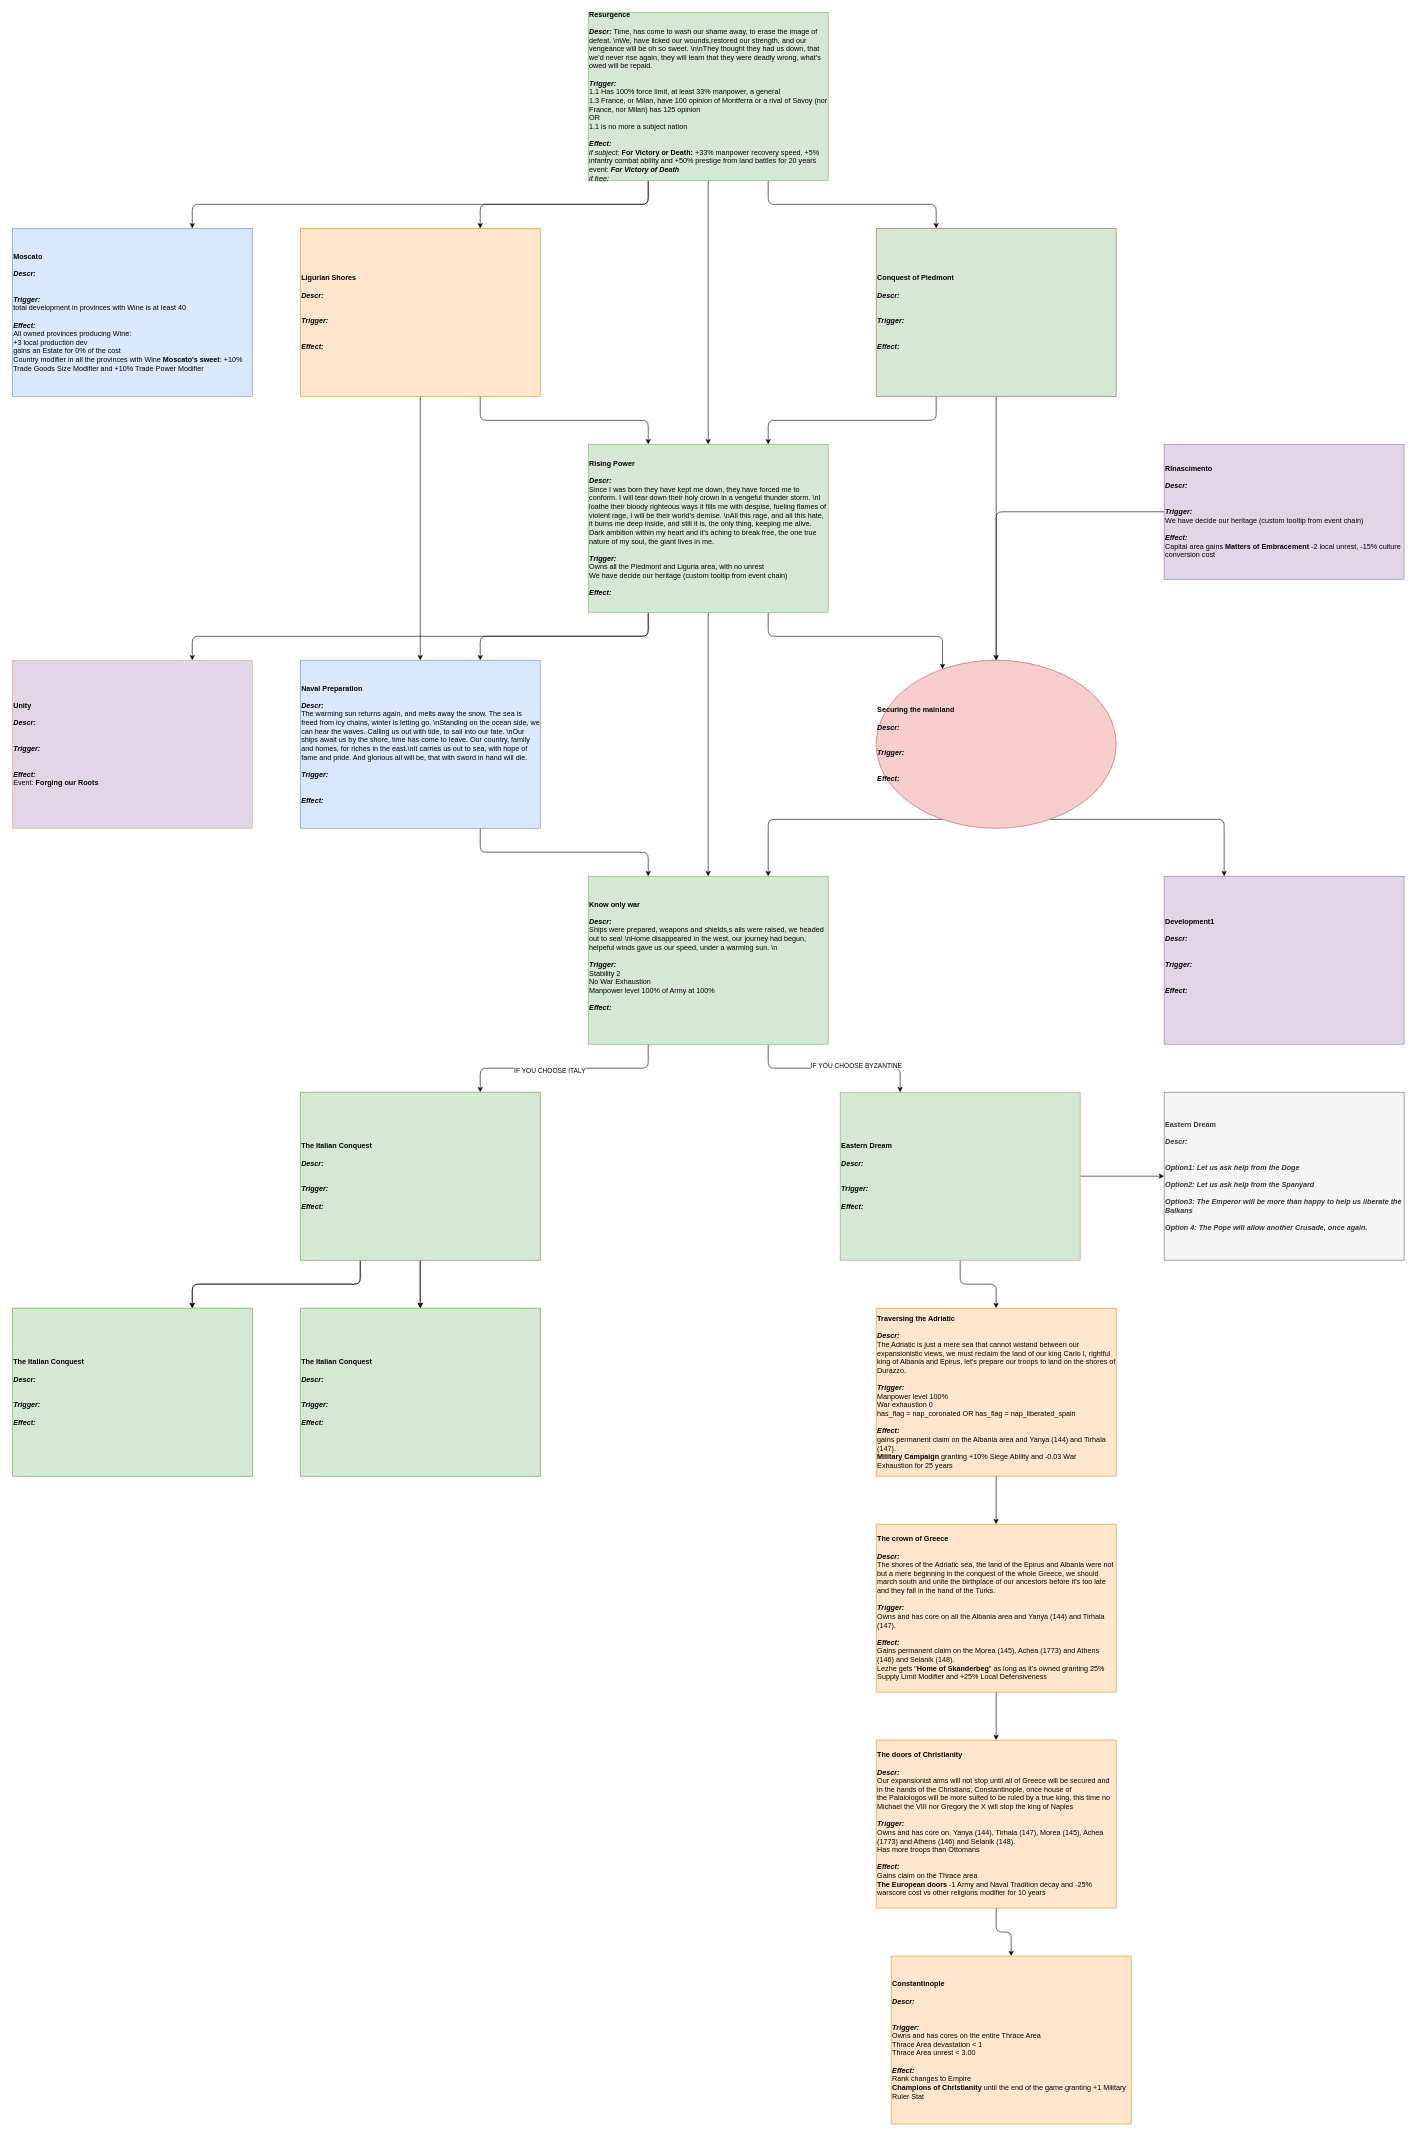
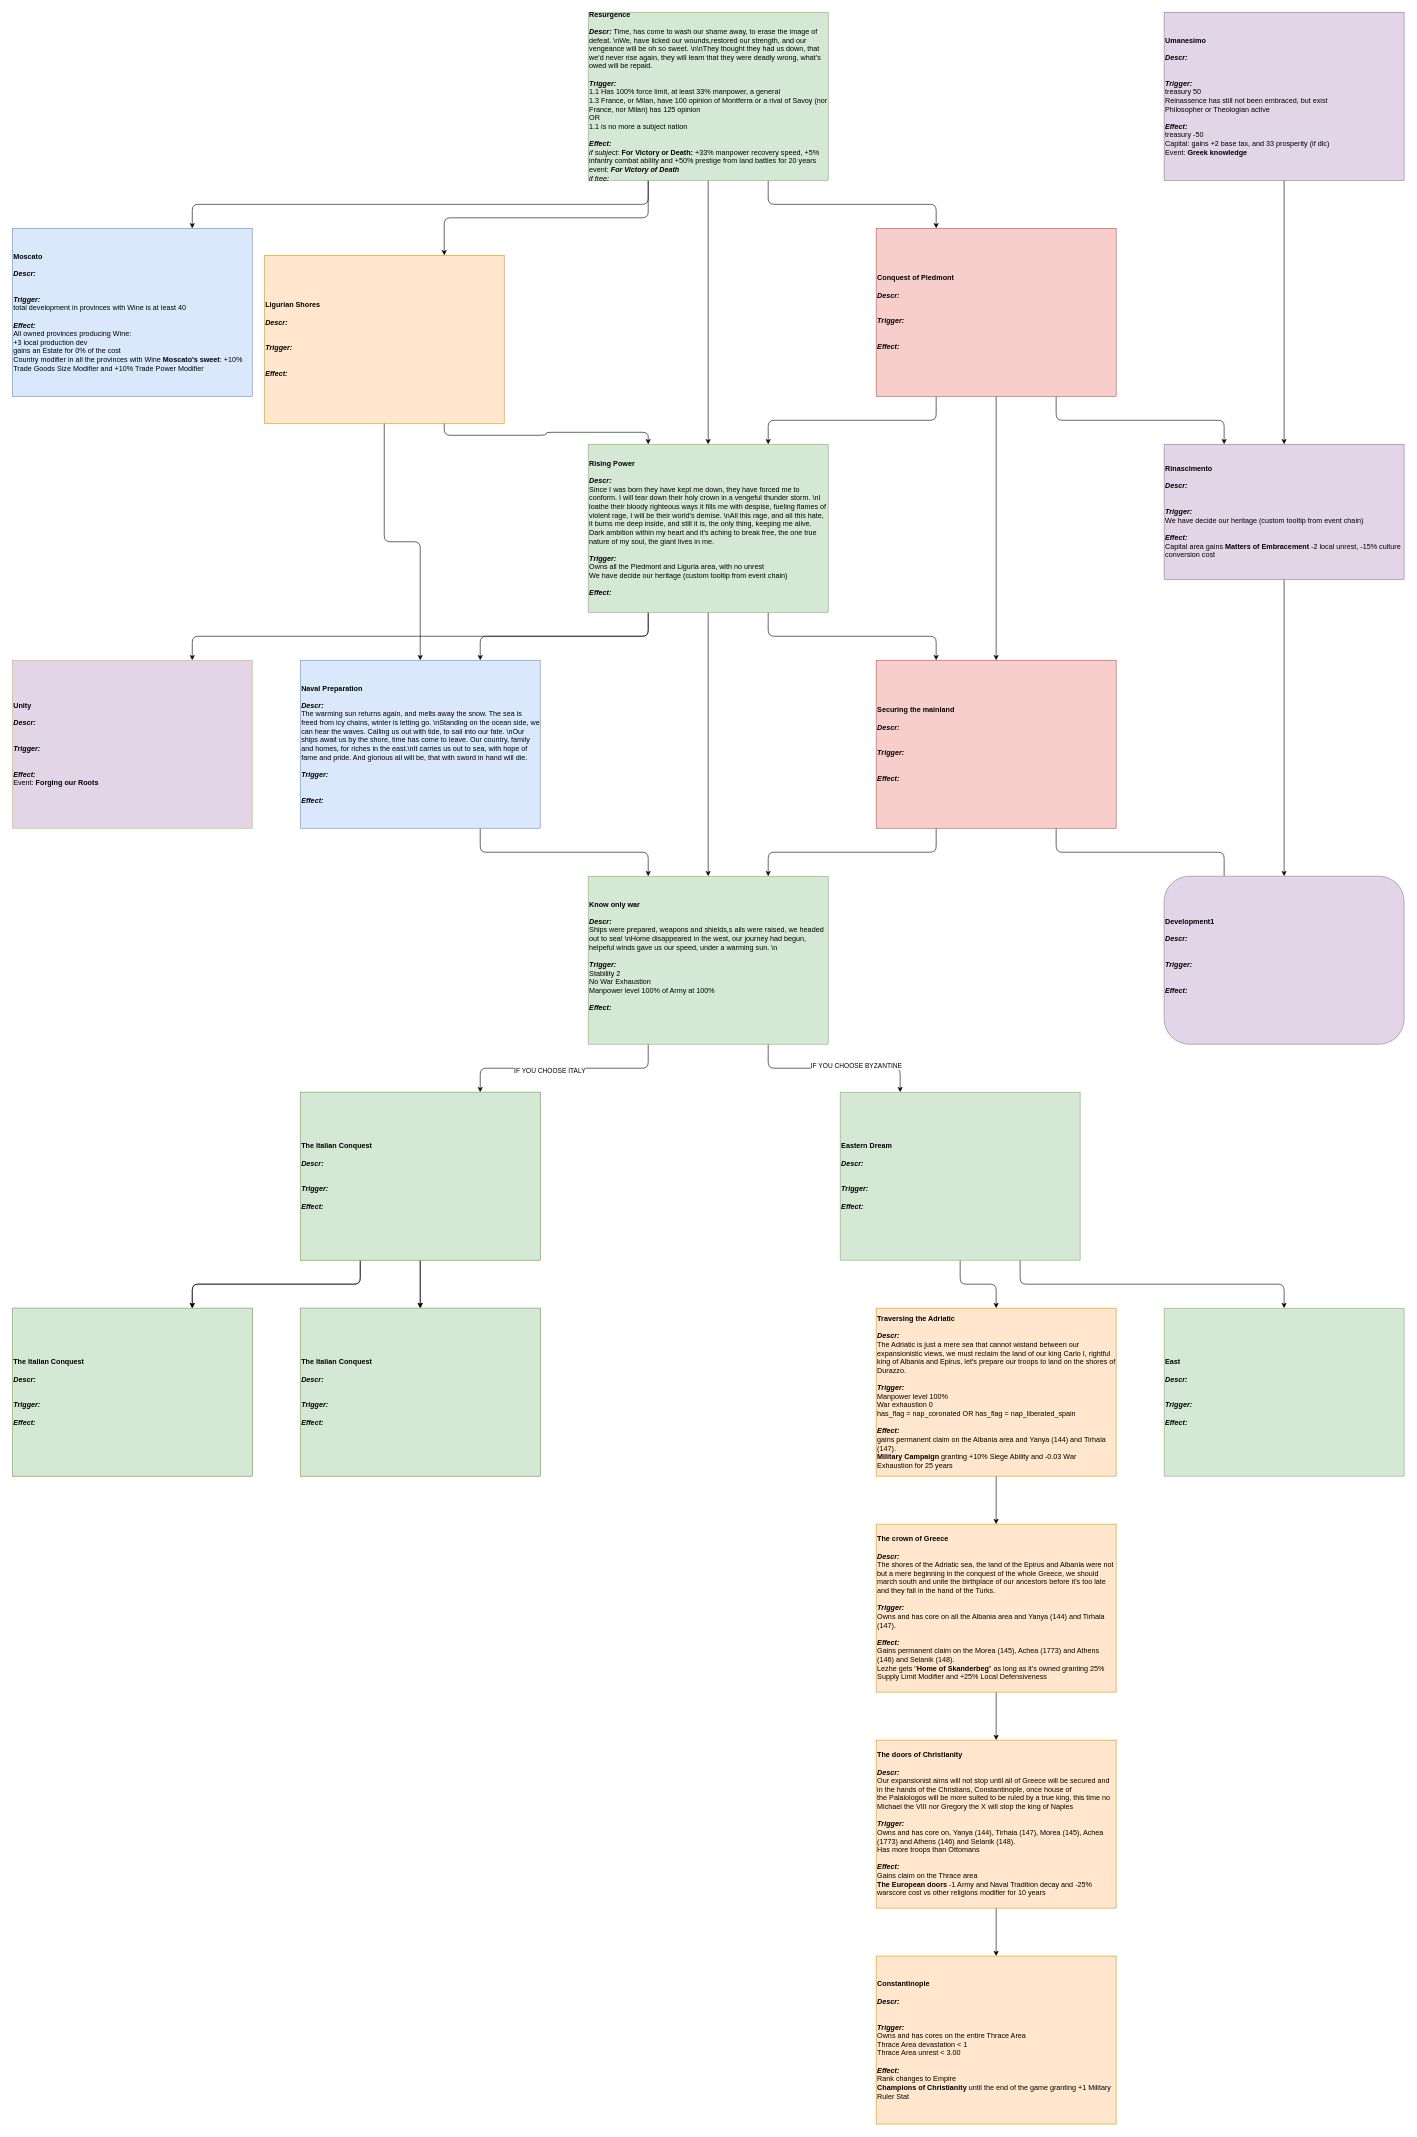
node "Umanesimo Descr: Trigger: treasury 50 Reinassence has still not been embraced, but exist Philosopher or Theologian active Effect: treasury -50 Capital: gains +2 base tax, and 33 prosperity (if dlc) Event: Greek knowledge": added
node "Ligurian Shores Descr: Trigger: Effect:": moved (420, 312) -> (384, 339)
node "Conquest of Piedmont Descr: Trigger: Effect:": fillcolor #d5e8d4 -> #f8cecc
edge "Conquest of Piedmont Descr: Trigger: Effect:" -> "Rinascimento Descr: Trigger: We have decide our heritage (custom tooltip from event chain) Effect: Capital area gains Matters of Embracement -2 local unrest, -15% culture conversion cost": added
edge "Umanesimo Descr: Trigger: treasury 50 Reinassence has still not been embraced, but exist Philosopher or Theologian active Effect: treasury -50 Capital: gains +2 base tax, and 33 prosperity (if dlc) Event: Greek knowledge" -> "Rinascimento Descr: Trigger: We have decide our heritage (custom tooltip from event chain) Effect: Capital area gains Matters of Embracement -2 local unrest, -15% culture conversion cost": added
edge "Conquest of Piedmont Descr: Trigger: Effect:" -> "Securing the mainland Descr: Trigger: Effect:": arrowhead open -> classic
edge "Rinascimento Descr: Trigger: We have decide our heritage (custom tooltip from event chain) Effect: Capital area gains Matters of Embracement -2 local unrest, -15% culture conversion cost" -> "Securing the mainland Descr: Trigger: Effect:": now "Rinascimento Descr: Trigger: We have decide our heritage (custom tooltip from event chain) Effect: Capital area gains Matters of Embracement -2 local unrest, -15% culture conversion cost" -> "Development1 Descr: Trigger: Effect:"
node "Securing the mainland Descr: Trigger: Effect:": shape ellipse -> rectangle
edge "Securing the mainland Descr: Trigger: Effect:" -> "Development1 Descr: Trigger: Effect:": arrowhead classic -> none
node "Development1 Descr: Trigger: Effect:": shape rectangle -> rounded rectangle
edge "Eastern Dream Descr: Trigger: Effect:" -> "Eastern Dream Descr: Option1: Let us ask help from the Doge Option2: Let us ask help from the Spanyard Option3: The Emperor will be more than happy to help us liberate the Balkans Option 4: The Pope will allow another Crusade, once again.": removed
node "Eastern Dream Descr: Option1: Let us ask help from the Doge Option2: Let us ask help from the Spanyard Option3: The Emperor will be more than happy to help us liberate the Balkans Option 4: The Pope will allow another Crusade, once again.": removed
edge "Eastern Dream Descr: Trigger: Effect:" -> "East Descr: Trigger: Effect:": added
node "East Descr: Trigger: Effect:": added
node "Constantinople Descr: Trigger: Owns and has cores on the entire Thrace Area Thrace Area devastation < 1 Thrace Area unrest < 3.00 Effect: Rank changes to Empire Champions of Christianity until the end of the game granting +1 Military Ruler Stat": moved (1011, 2040) -> (996, 2040)
